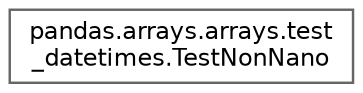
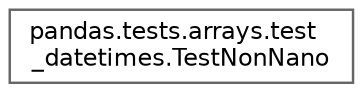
node "pandas.arrays.arrays.test _datetimes.TestNonNano": label "pandas.arrays.arrays.test _datetimes.TestNonNano" -> "pandas.tests.arrays.test _datetimes.TestNonNano"
